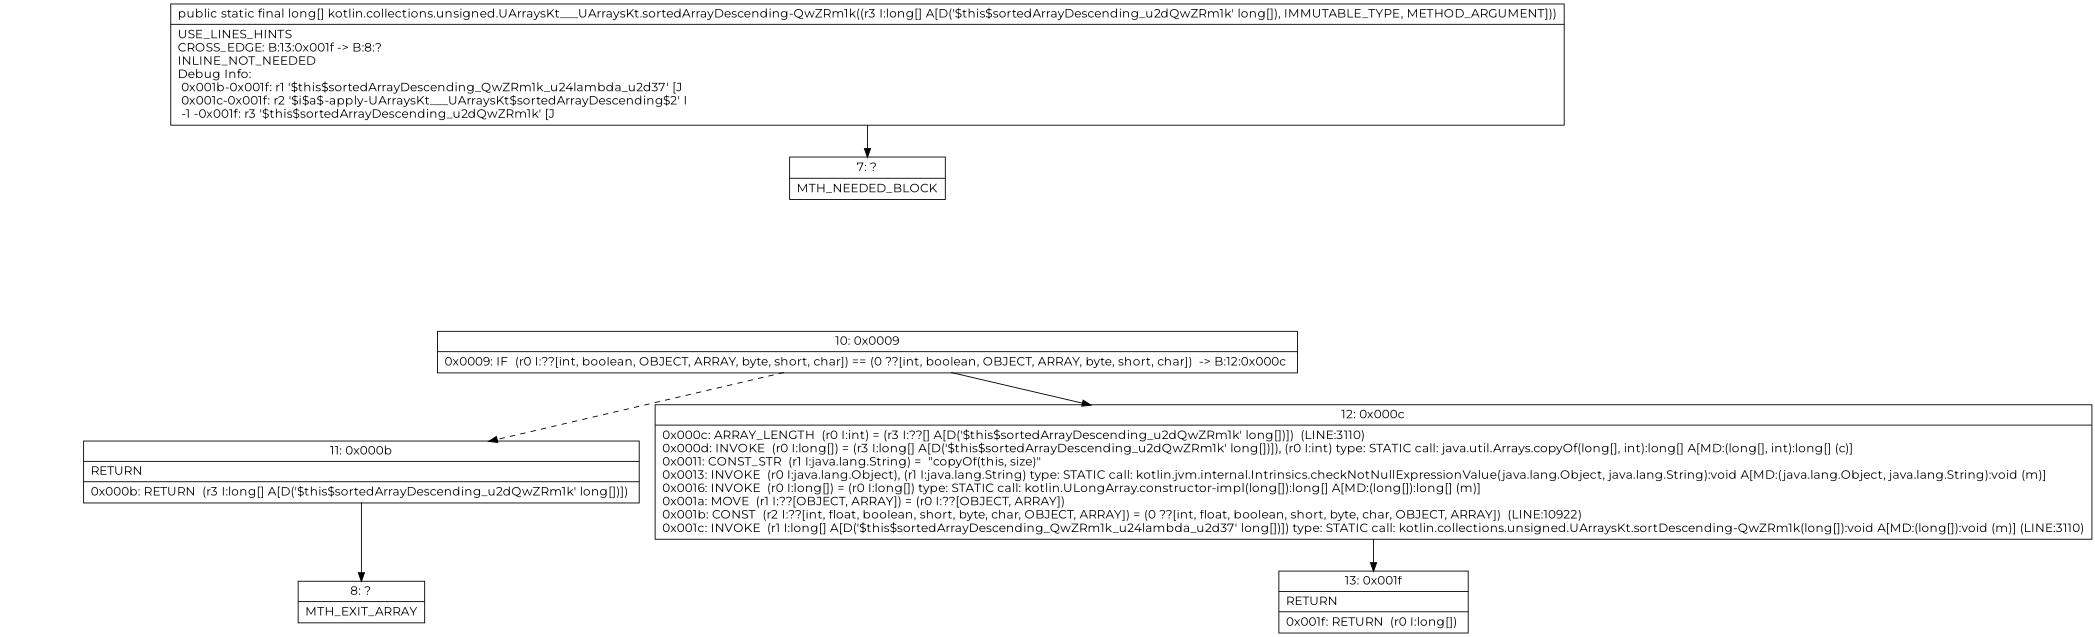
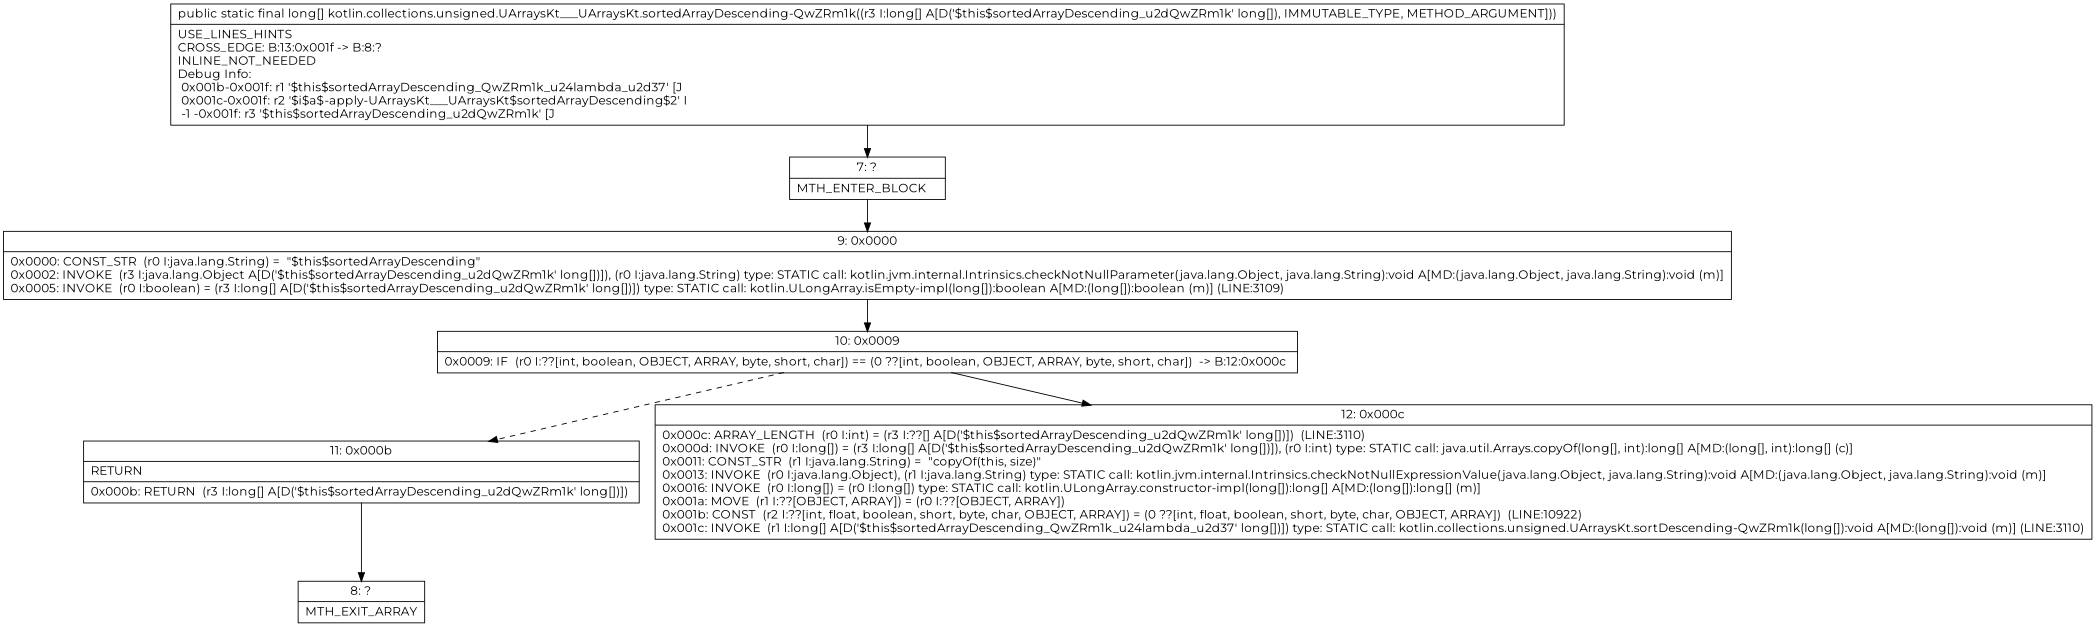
node "7: ?": text "MTH_NEEDED_BLOCK" -> "MTH_ENTER_BLOCK"
node "9: 0x0000": added
node "13: 0x001f": removed
